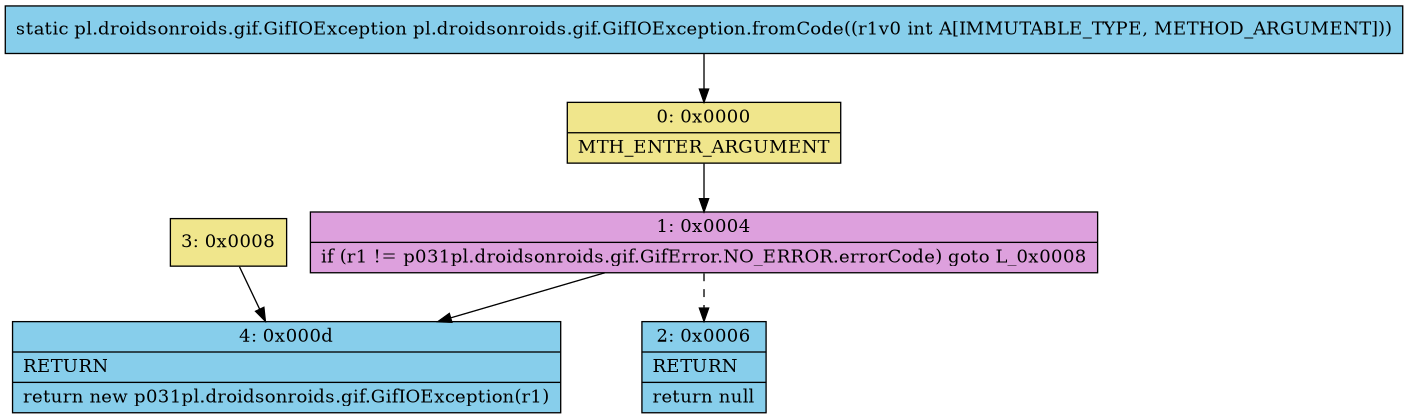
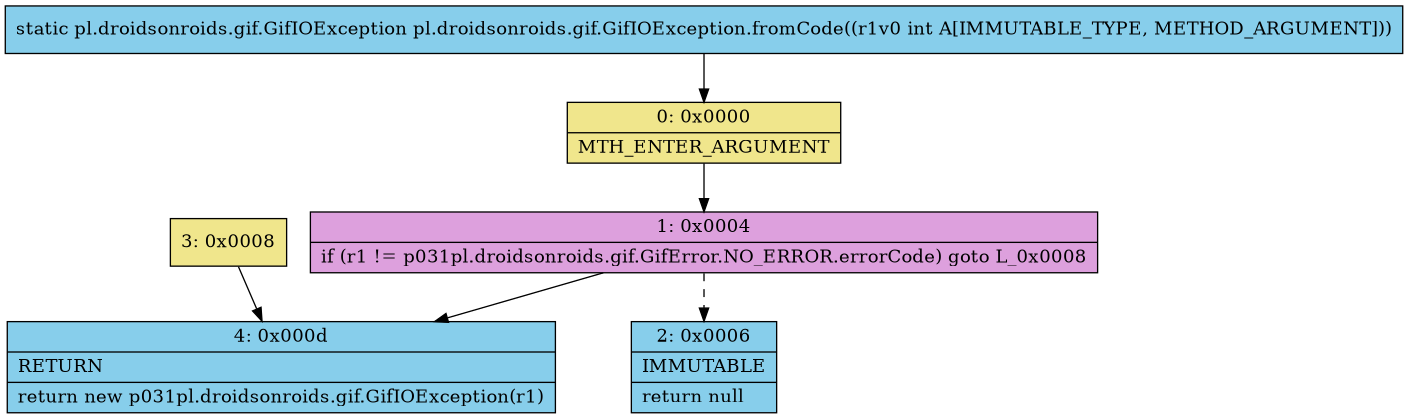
node "2: 0x0006": text "RETURN" -> "IMMUTABLE"
